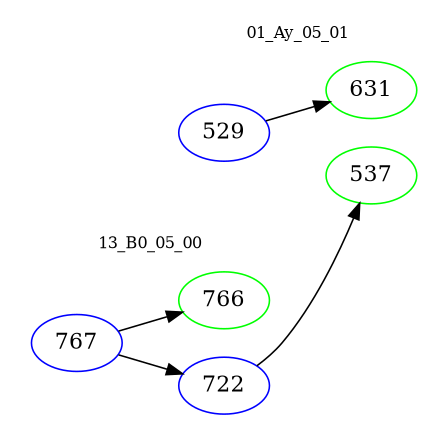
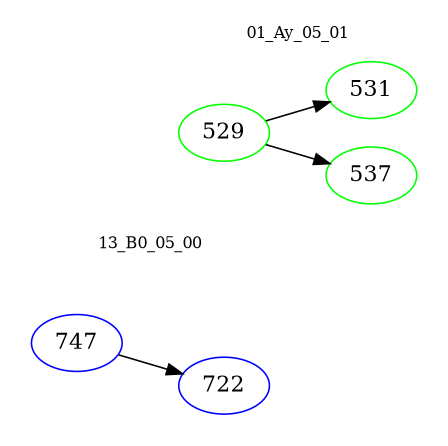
node "631": label "631" -> "531"
node "529": color blue -> green
edge "722" -> "537": now "529" -> "537"
node "766": removed
node "767": label "767" -> "747"
